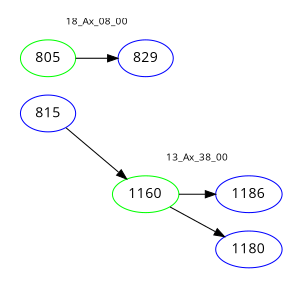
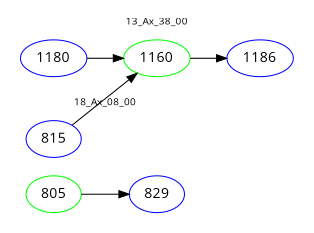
edge "1160" -> "1180": reversed
